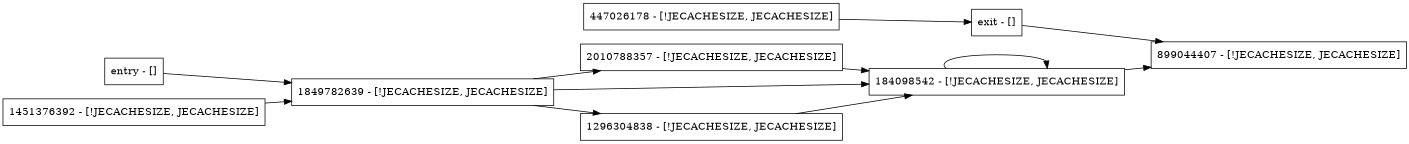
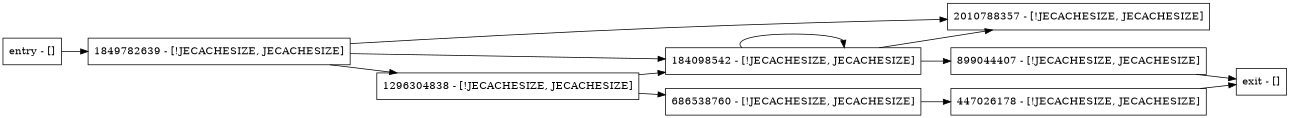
edge "exit - []" -> "899044407 - [!JECACHESIZE, JECACHESIZE]": reversed
edge "2010788357 - [!JECACHESIZE, JECACHESIZE]" -> "184098542 - [!JECACHESIZE, JECACHESIZE]": reversed
node "686538760 - [!JECACHESIZE, JECACHESIZE]": added
node "1451376392 - [!JECACHESIZE, JECACHESIZE]": removed
